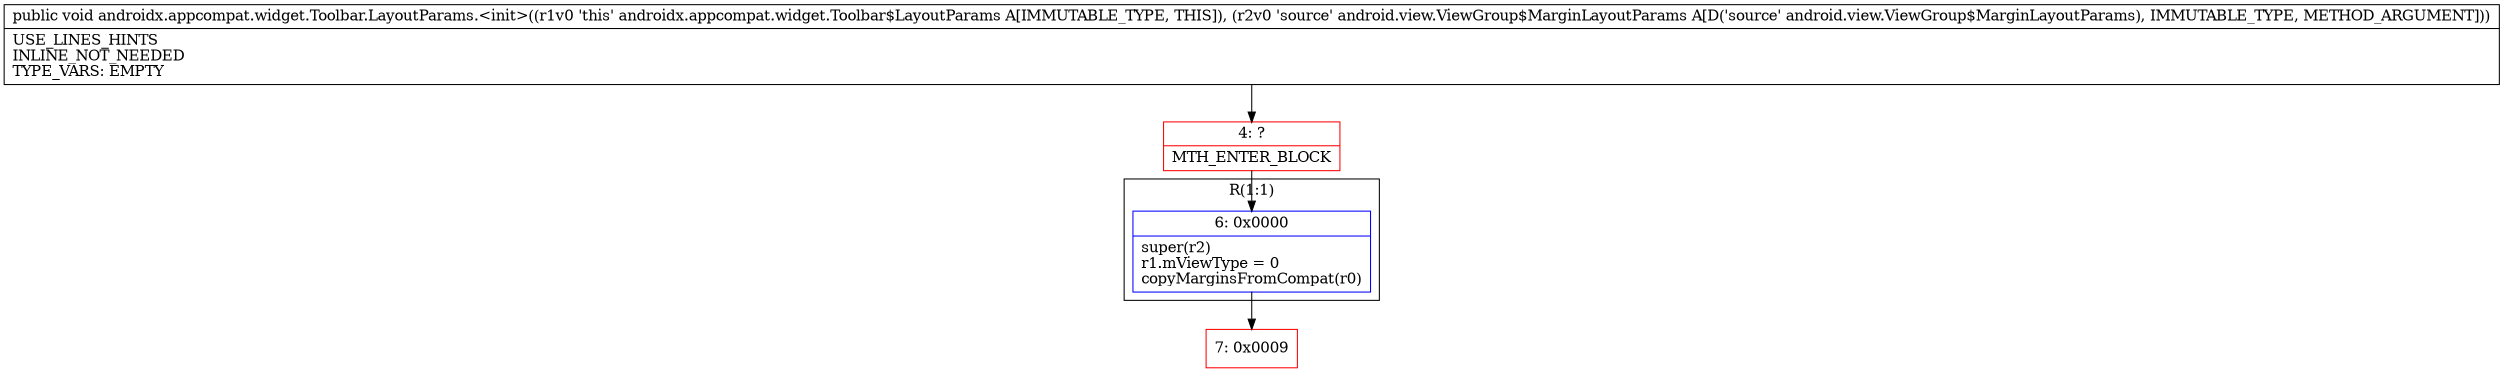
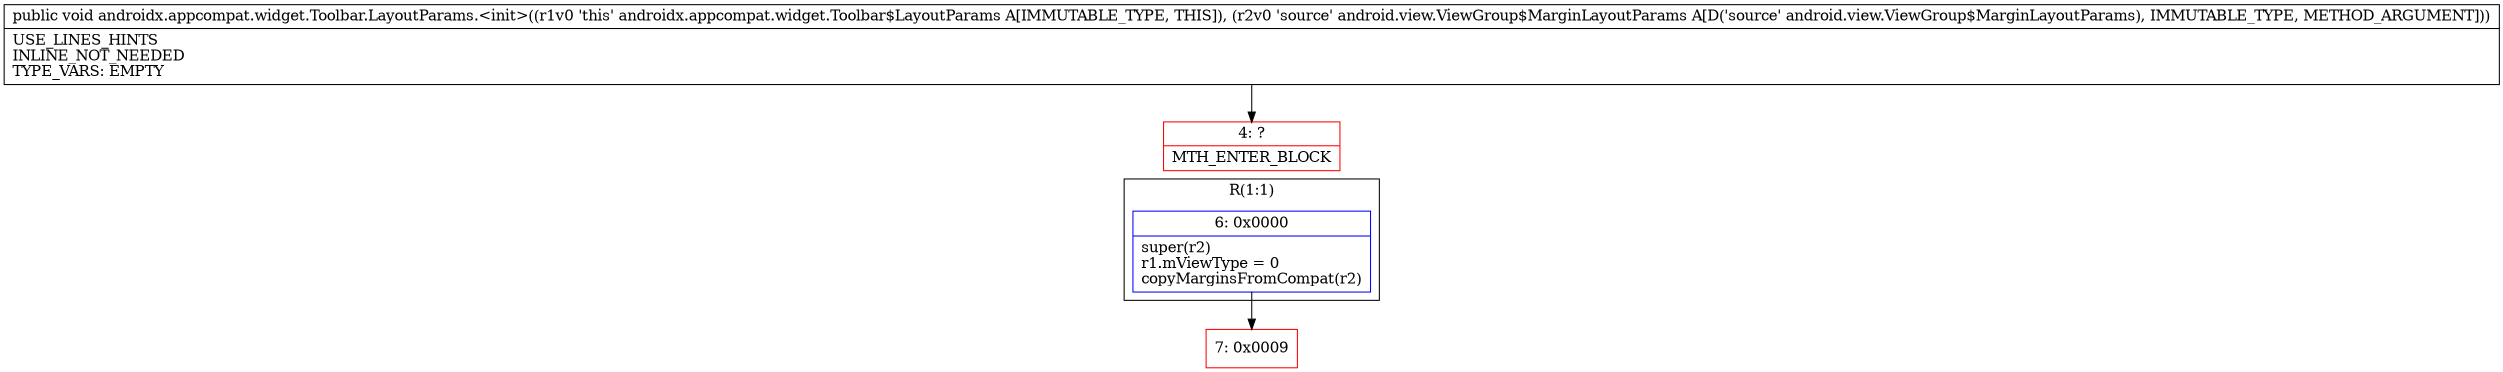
edge "4: ?" -> "6: 0x0000": removed
node "6: 0x0000": text "copyMarginsFromCompat(r0)" -> "copyMarginsFromCompat(r2)"
